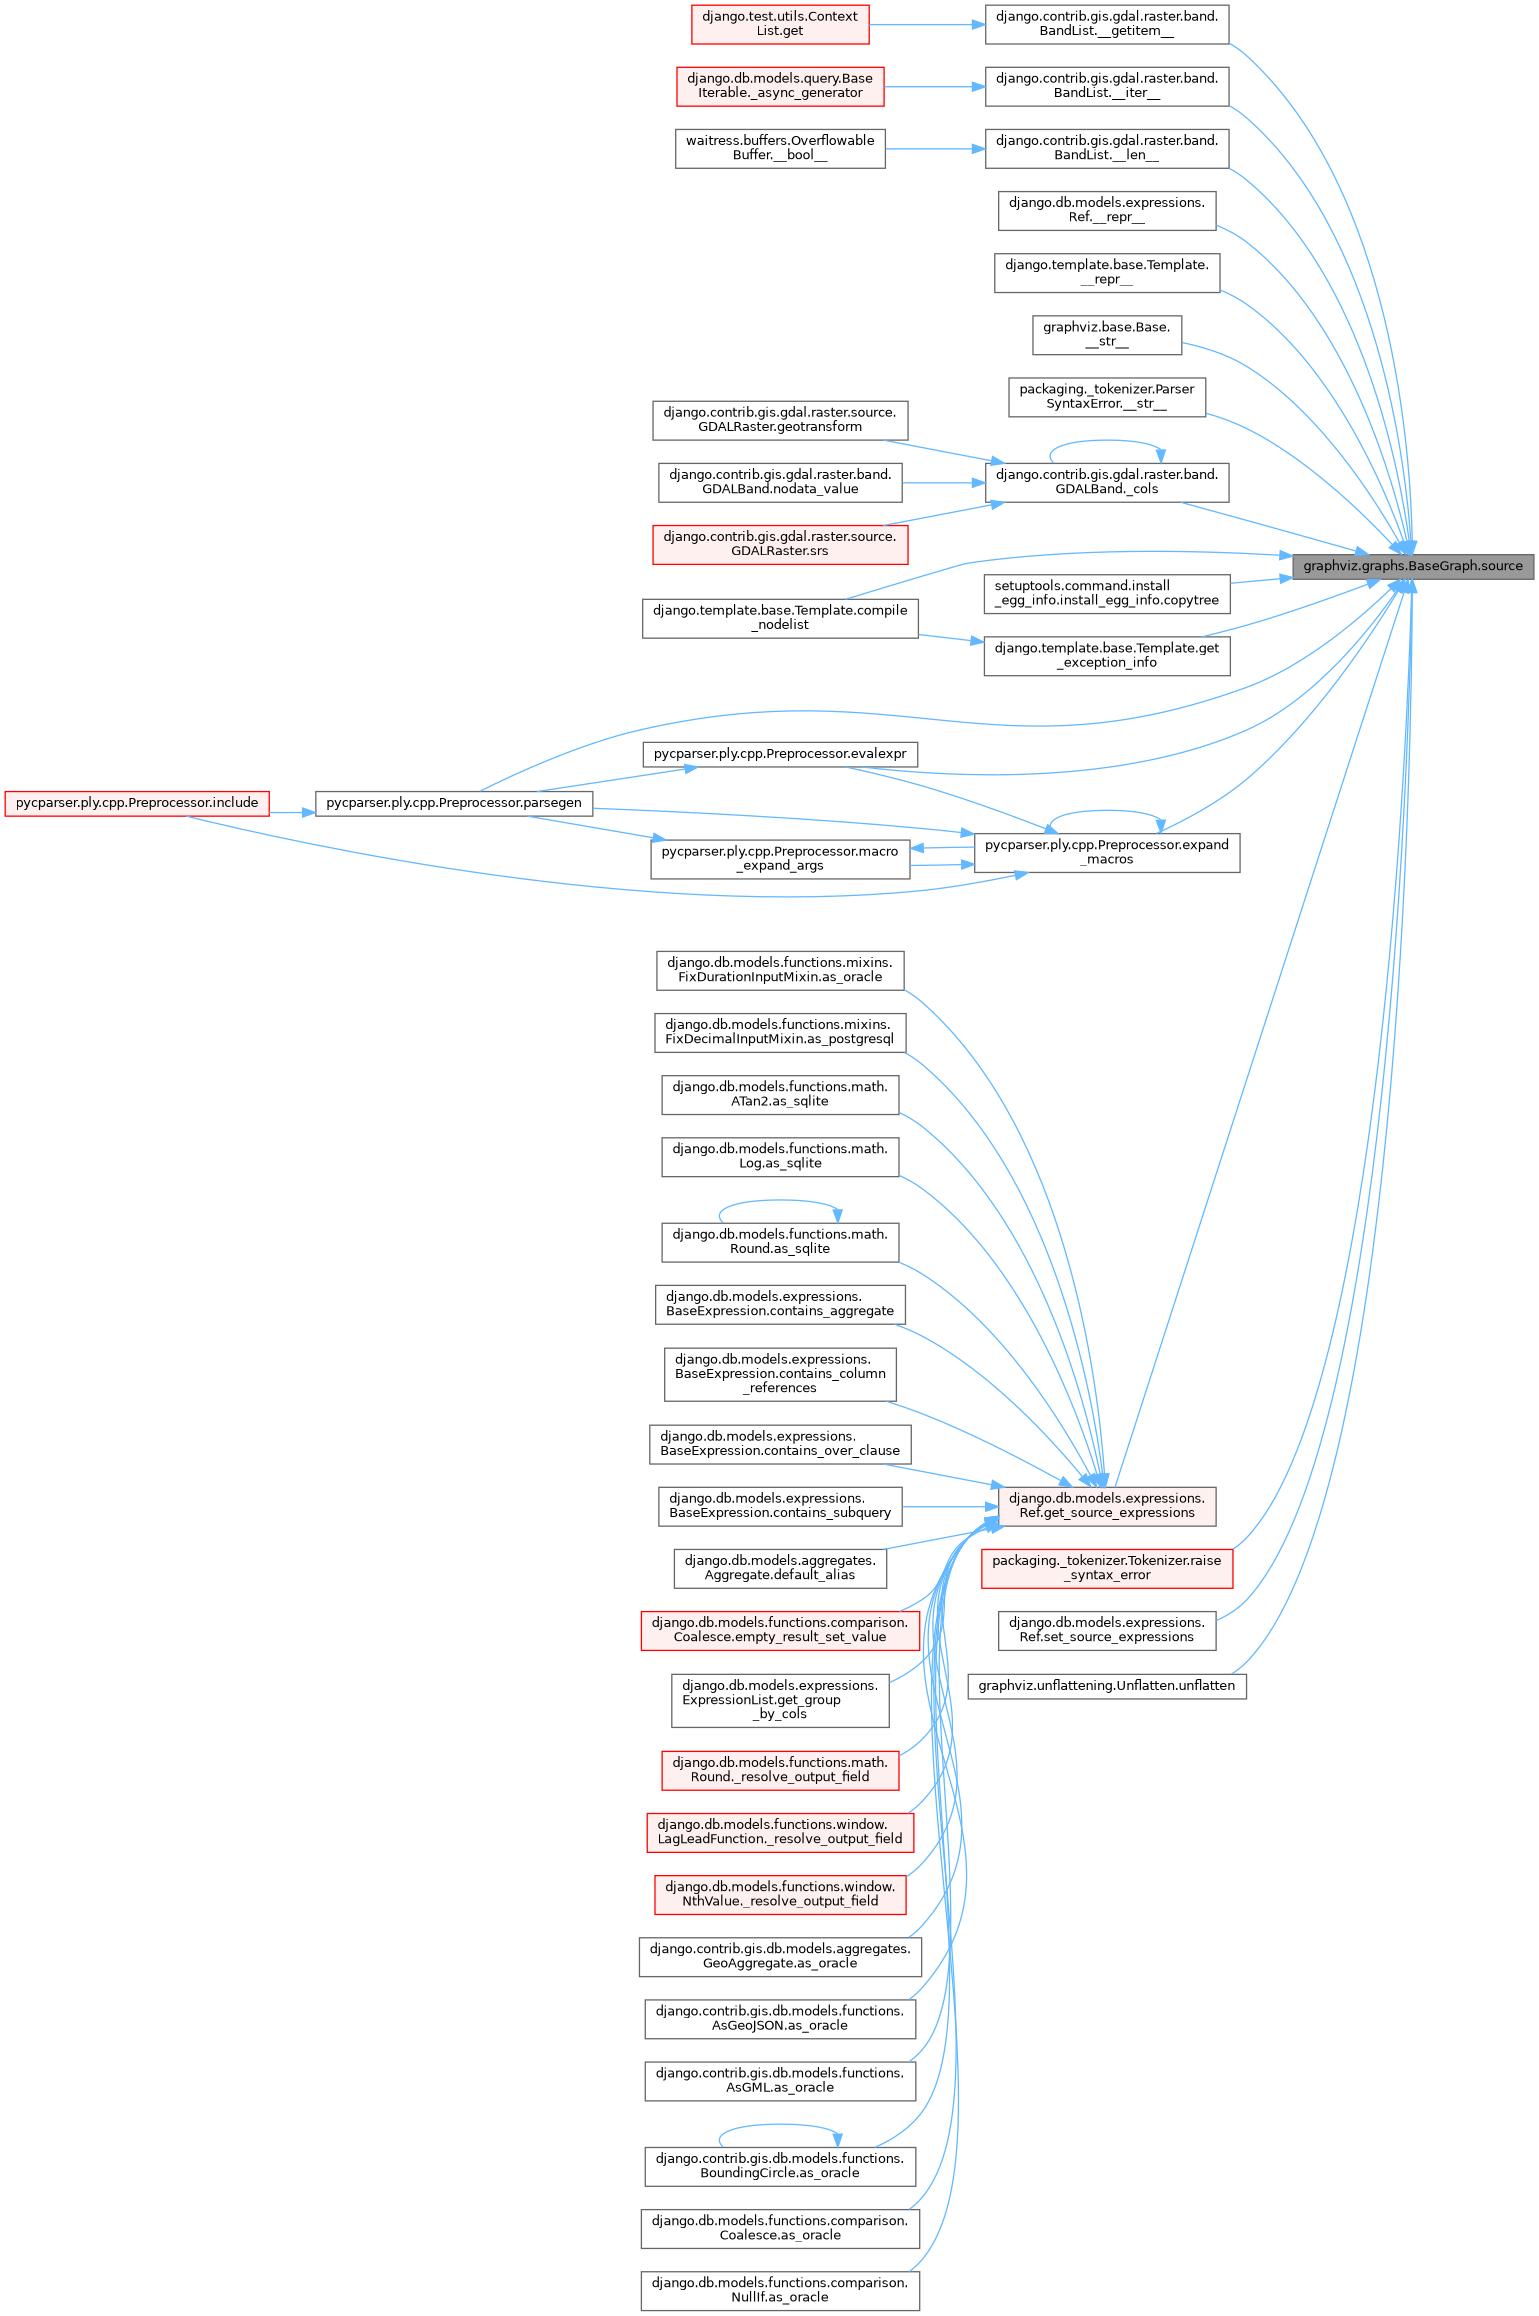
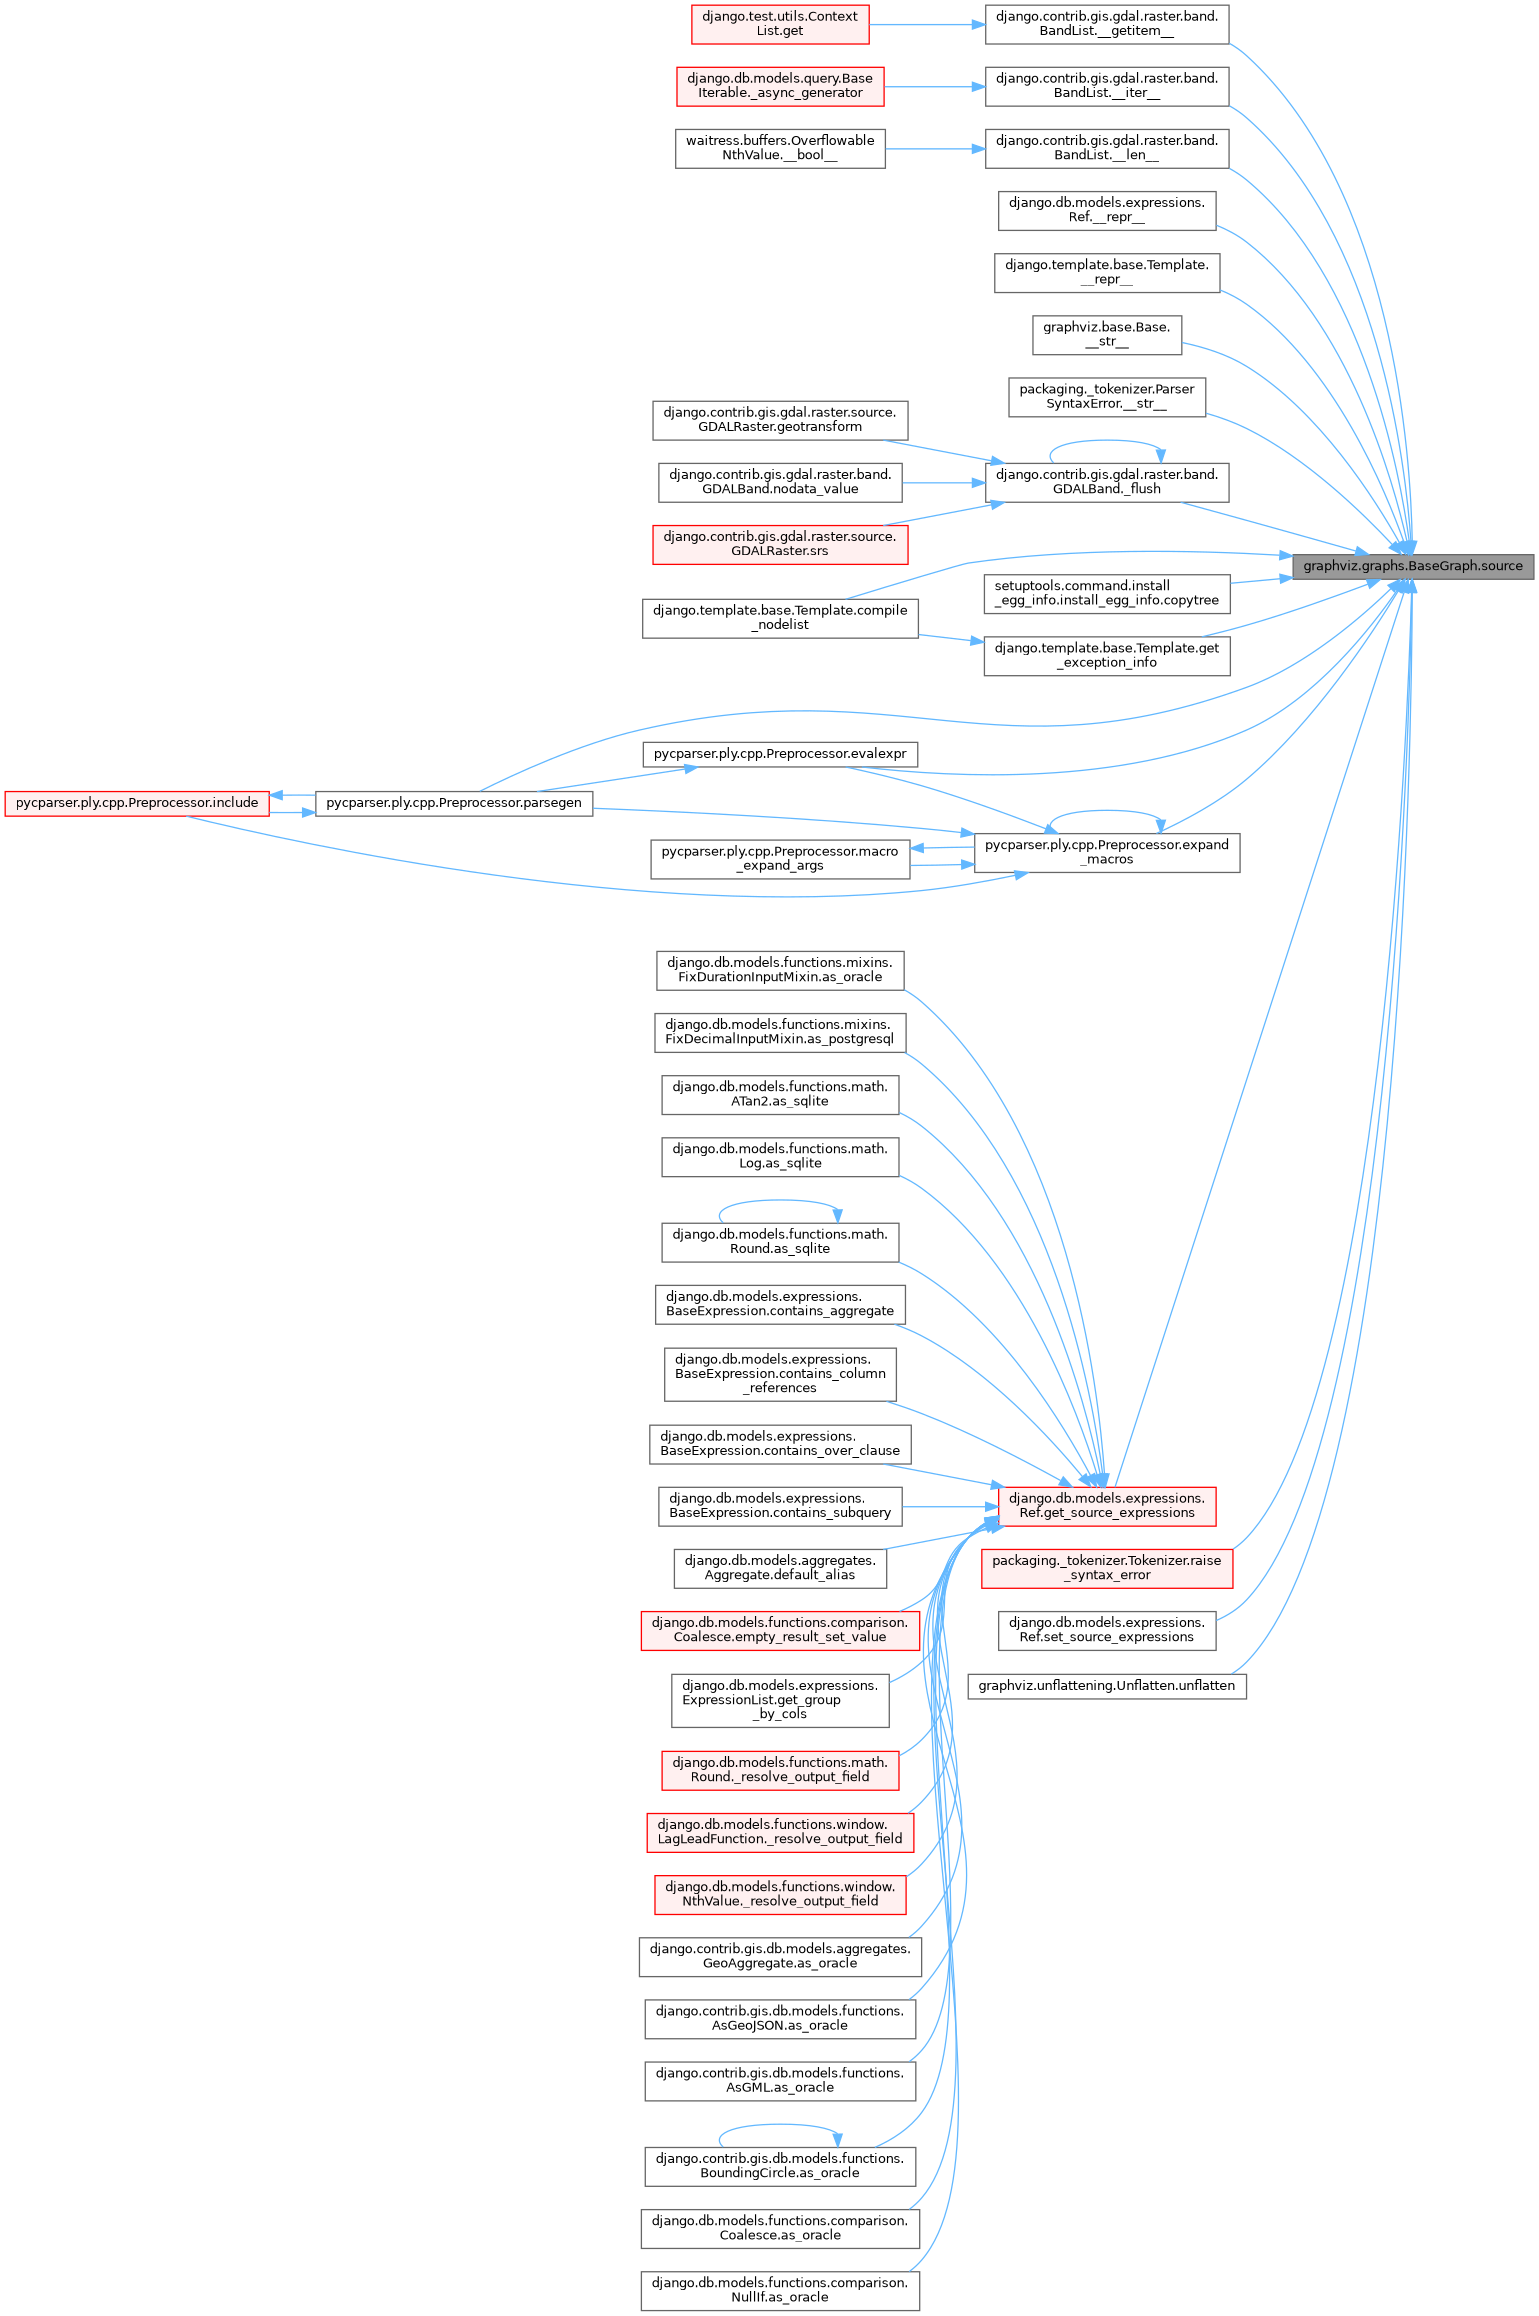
node "waitress.buffers.Overflowable Buffer.__bool__": label "waitress.buffers.Overflowable Buffer.__bool__" -> "waitress.buffers.Overflowable NthValue.__bool__"
node "django.contrib.gis.gdal.raster.band. GDALBand._cols": label "django.contrib.gis.gdal.raster.band. GDALBand._cols" -> "django.contrib.gis.gdal.raster.band. GDALBand._flush"
edge "pycparser.ply.cpp.Preprocessor.parsegen" -> "pycparser.ply.cpp.Preprocessor.macro _expand_args": now "pycparser.ply.cpp.Preprocessor.parsegen" -> "pycparser.ply.cpp.Preprocessor.include"
node "django.db.models.expressions. Ref.get_source_expressions": color grey40 -> red
